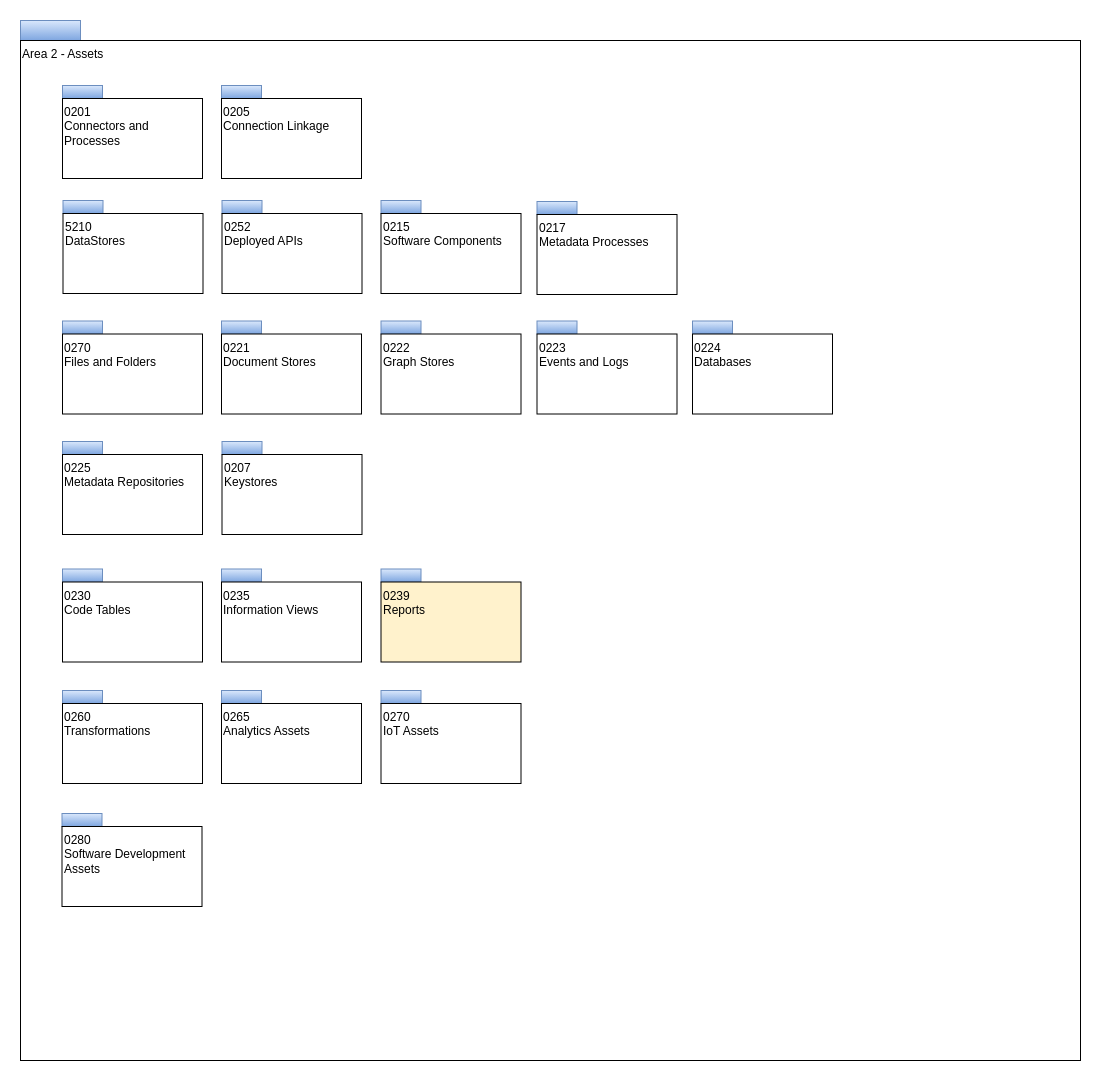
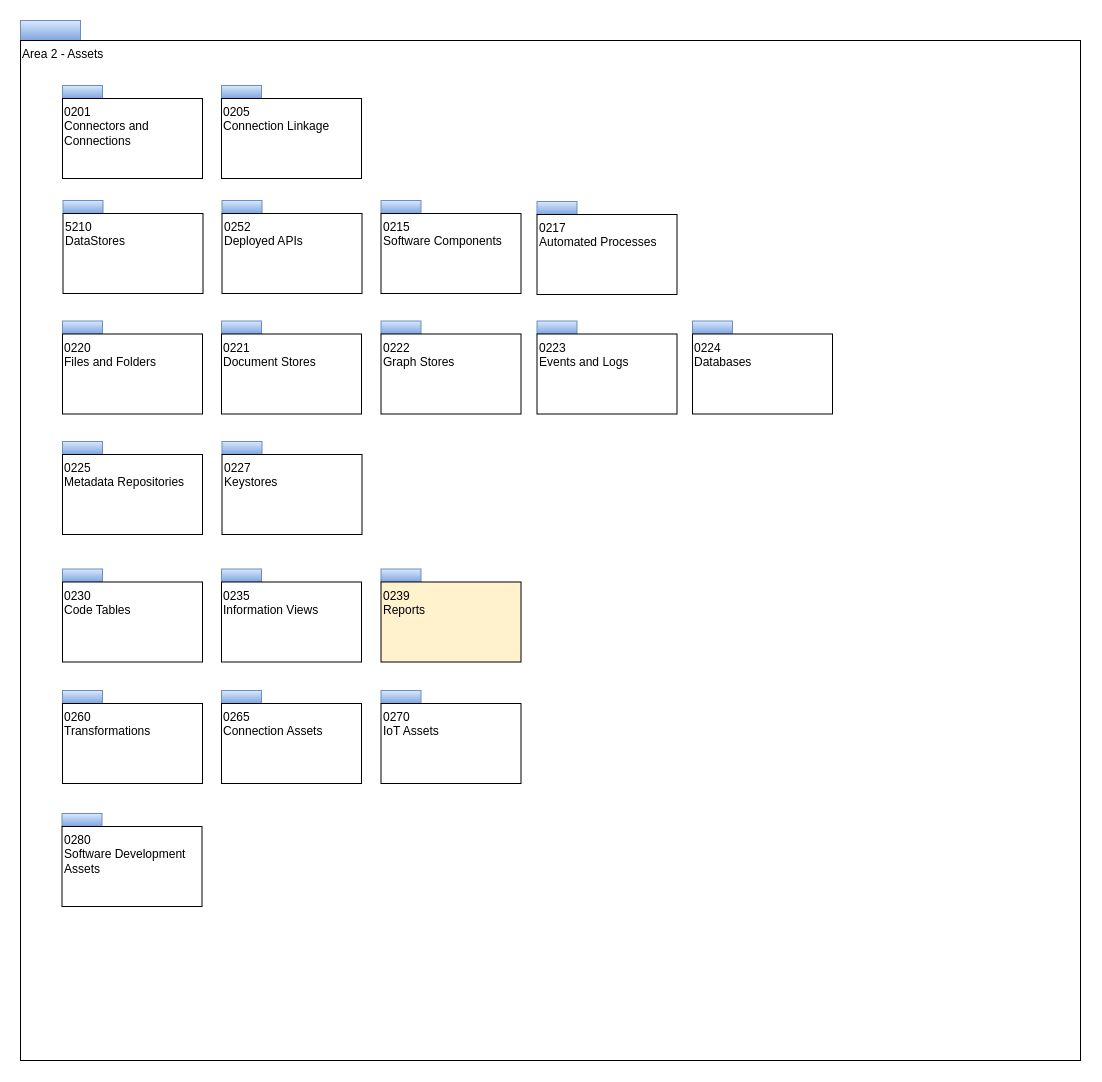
node "0201 Connectors and Processes": label "0201 Connectors and Processes" -> "0201 Connectors and Connections"
node "0217 Metadata Processes": label "0217 Metadata Processes" -> "0217 Automated Processes"
node "0270 Files and Folders": label "0270 Files and Folders" -> "0220 Files and Folders"
node "0207 Keystores": label "0207 Keystores" -> "0227 Keystores"
node "0265 Analytics Assets": label "0265 Analytics Assets" -> "0265 Connection Assets"
